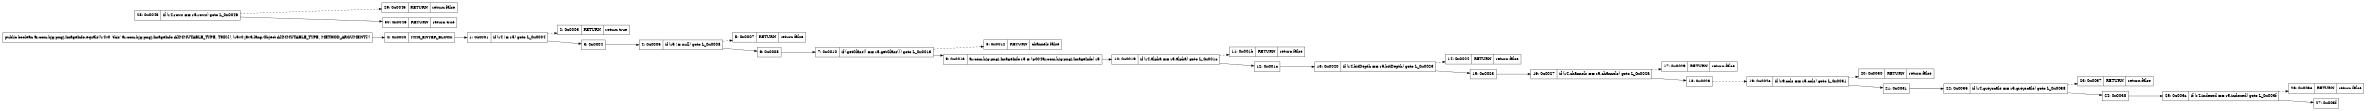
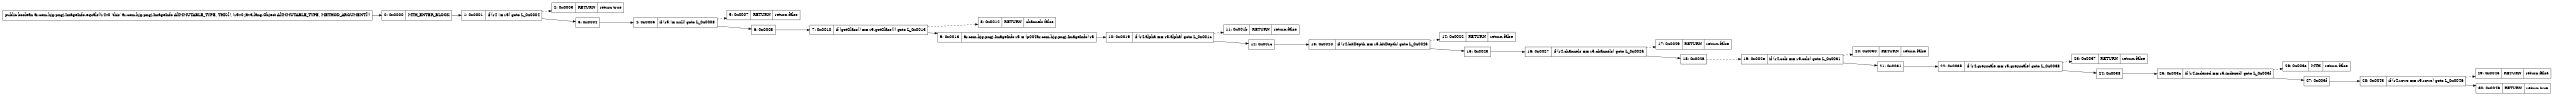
node "19: 0x002e": text "if (r9.cols == r5.cols) goto L_0x0031" -> "if (r4.cols == r5.cols) goto L_0x0031"
edge "27: 0x003f" -> "28: 0x0043": added
node "26: 0x003e": text "RETURN" -> "MTH"
